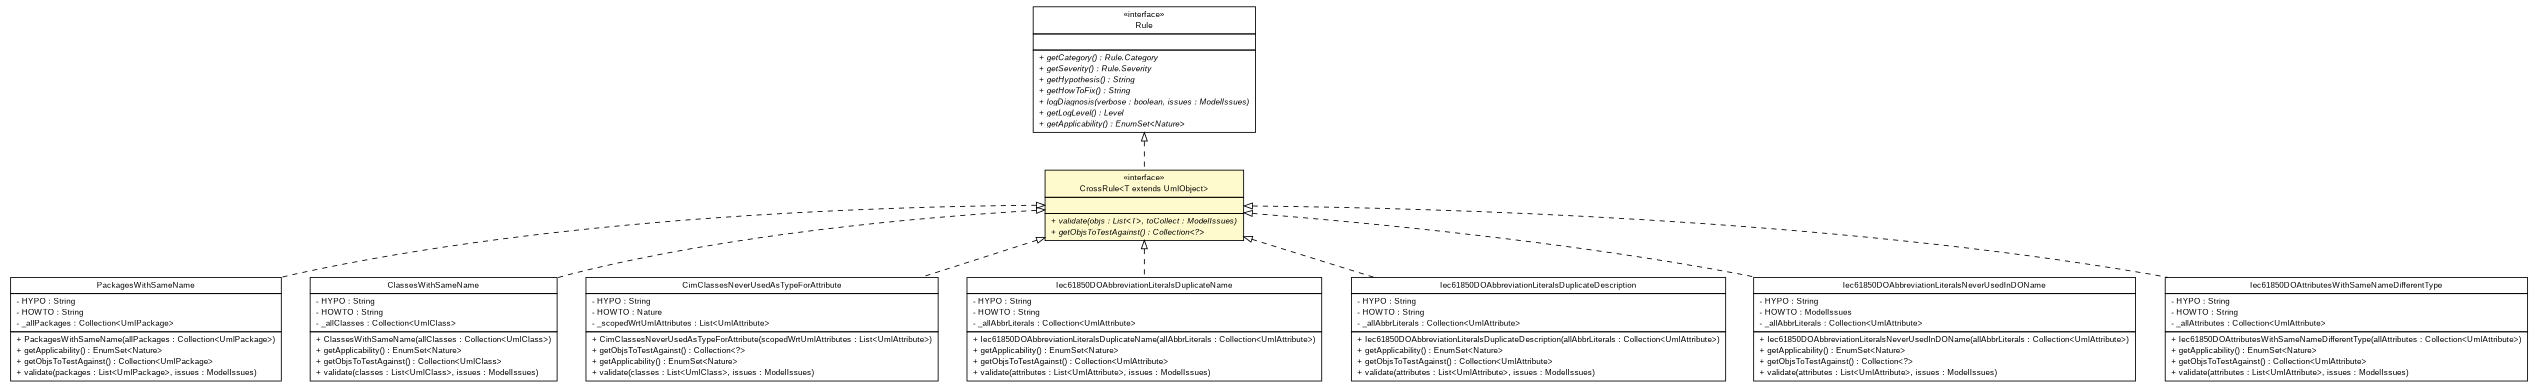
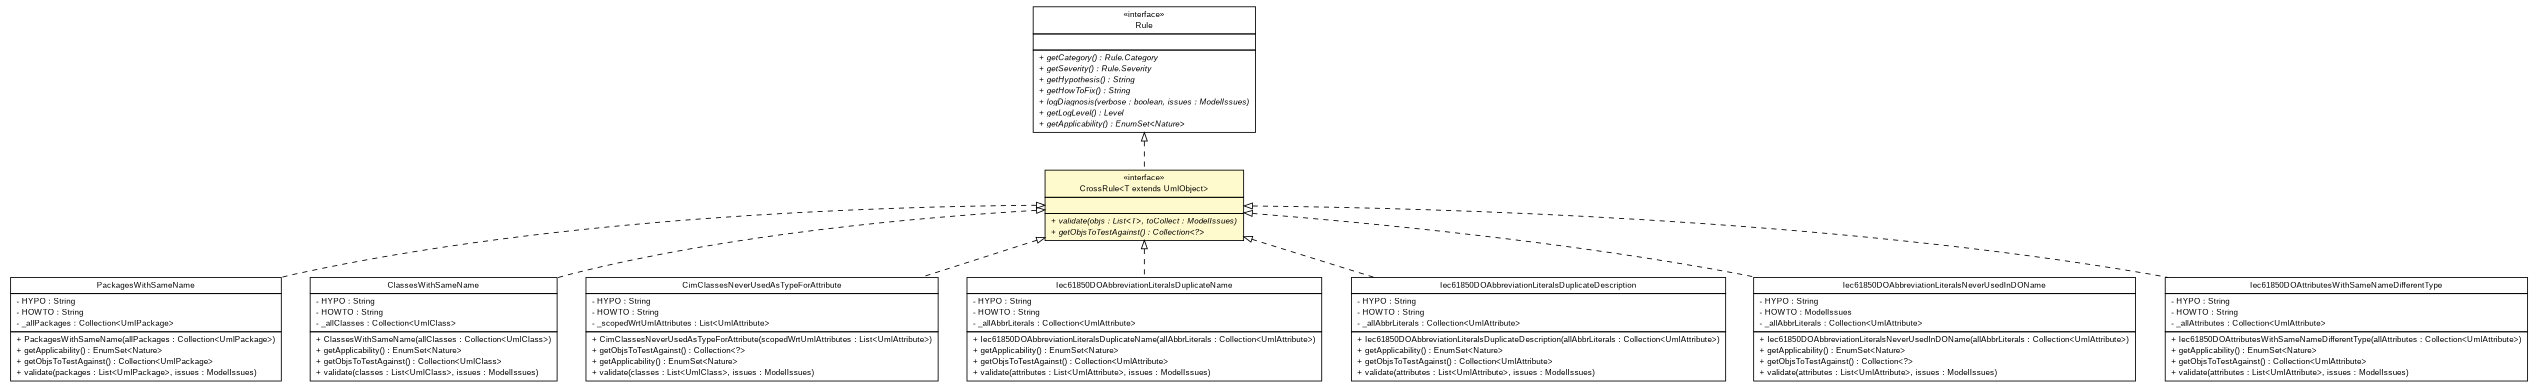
node "CimClassesNeverUsedAsTypeForAttribute": text "- HOWTO : Nature" -> "- HOWTO : String"
